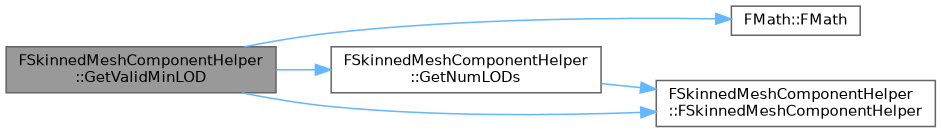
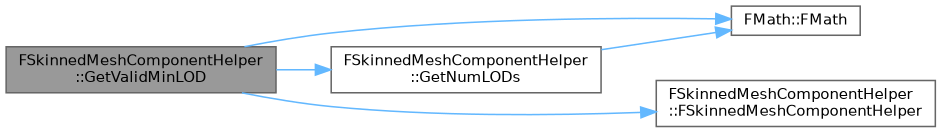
edge "FSkinnedMeshComponentHelper ::GetNumLODs" -> "FSkinnedMeshComponentHelper ::FSkinnedMeshComponentHelper": now "FSkinnedMeshComponentHelper ::GetNumLODs" -> "FMath::FMath"
